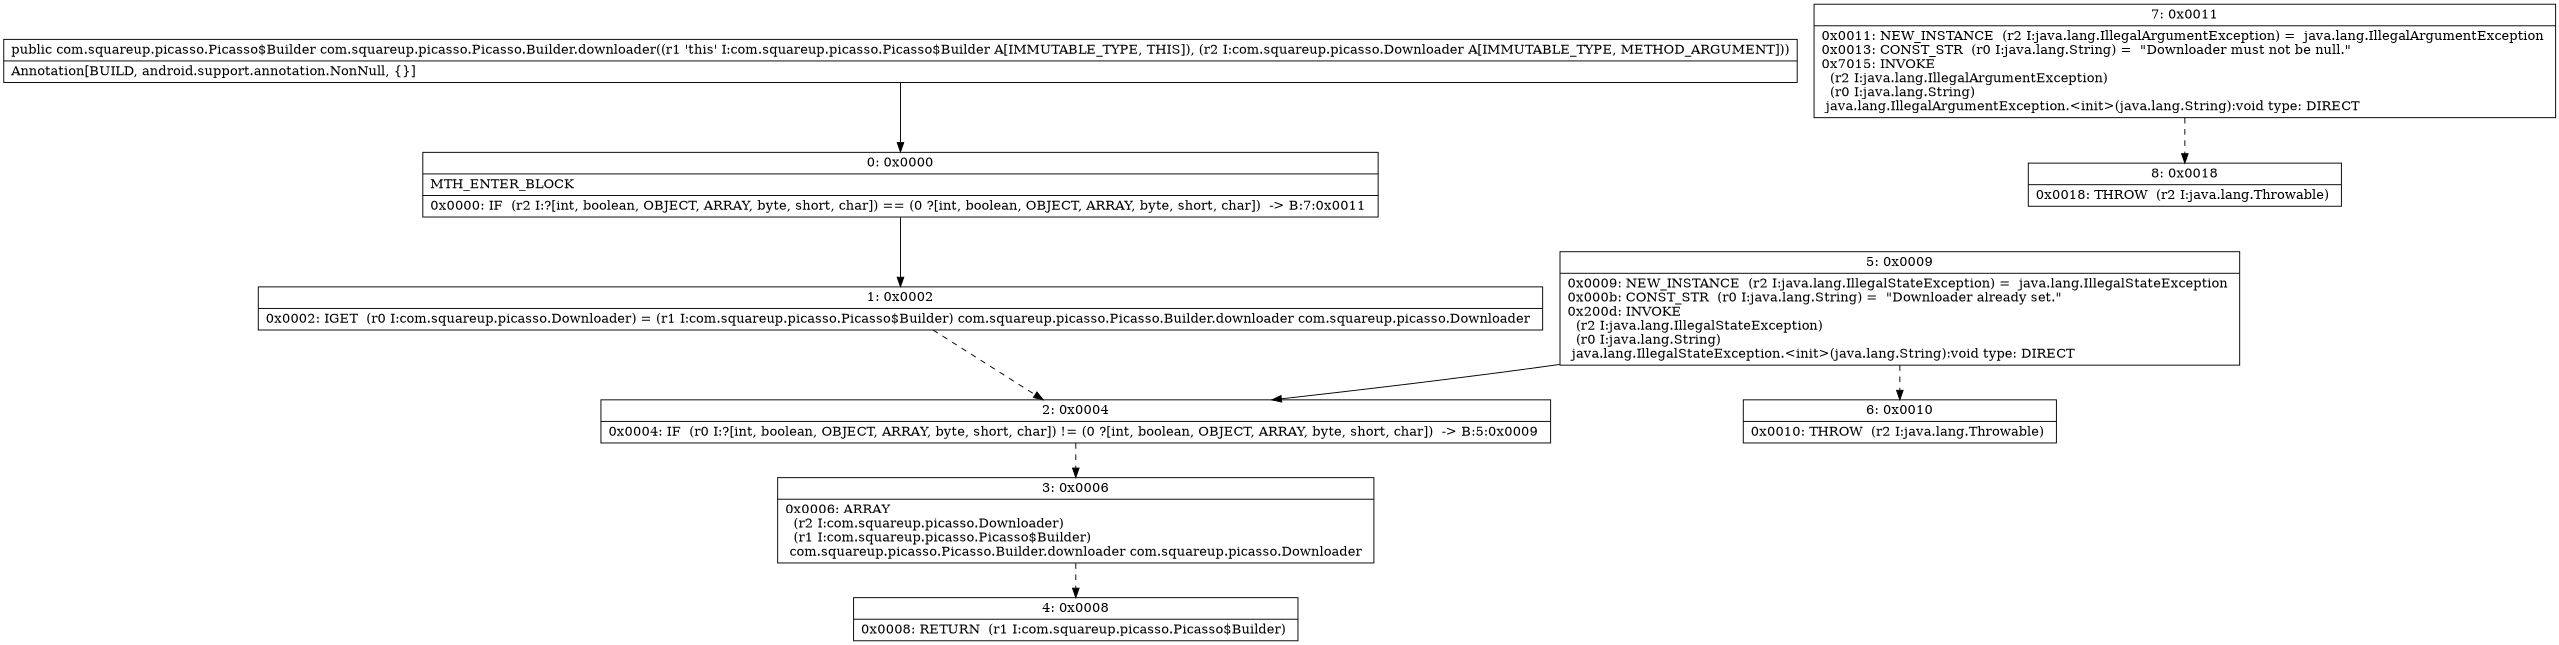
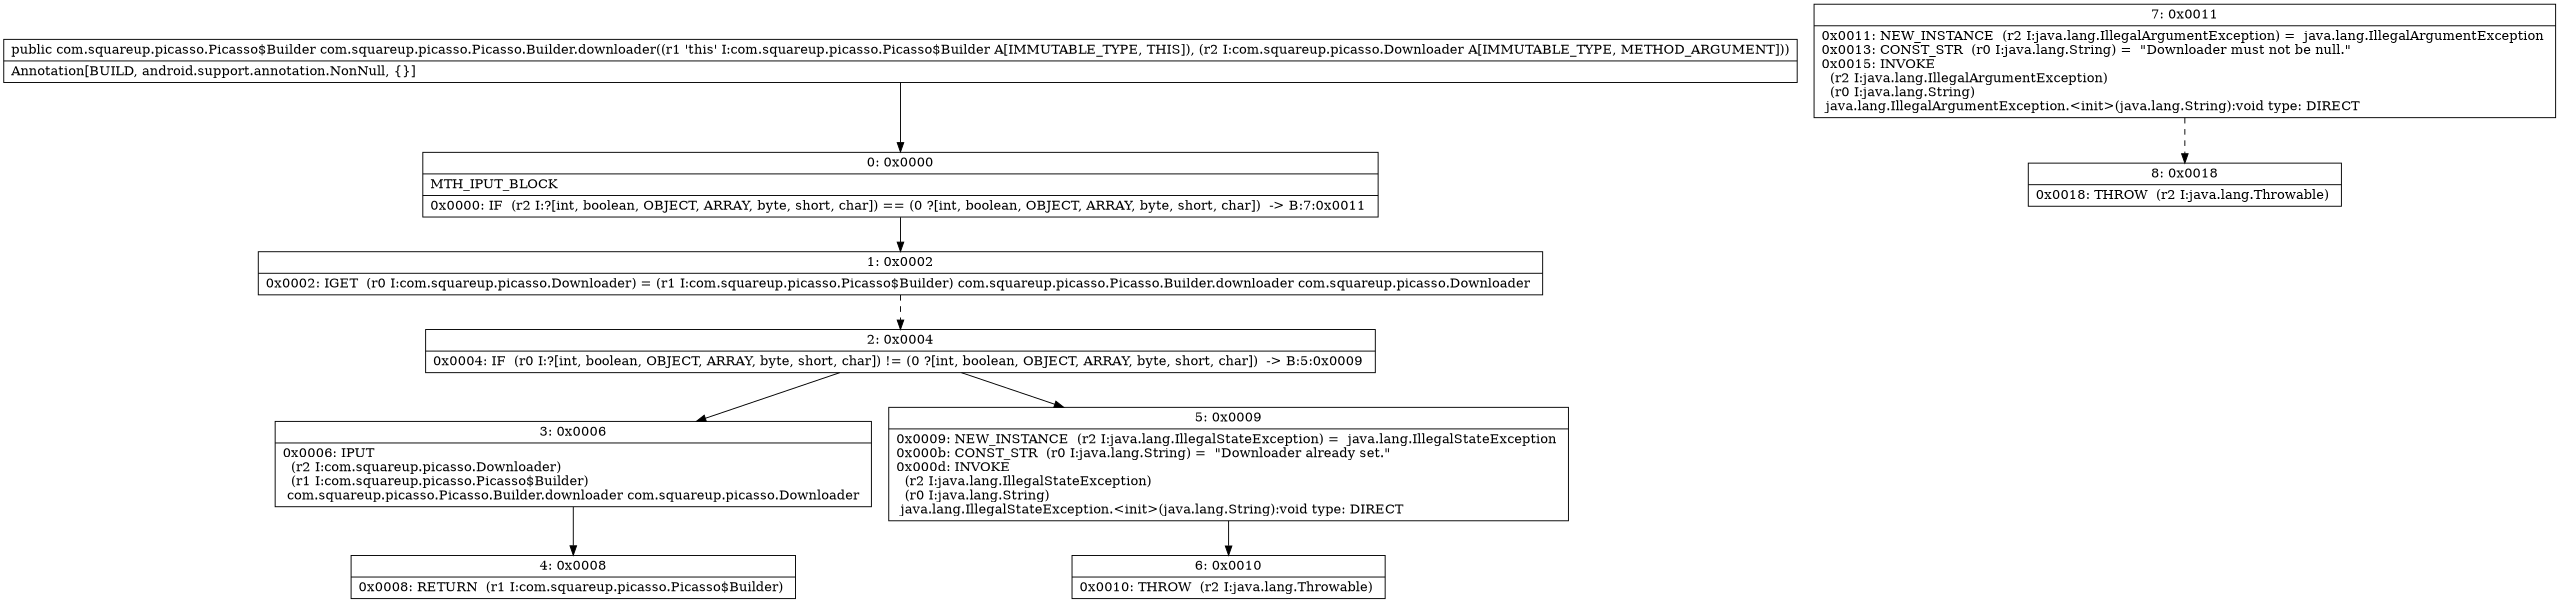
node "7: 0x0011": text "0x7015: INVOKE" -> "0x0015: INVOKE"
node "0: 0x0000": text "MTH_ENTER_BLOCK" -> "MTH_IPUT_BLOCK"
node "5: 0x0009": text "0x200d: INVOKE" -> "0x000d: INVOKE"
edge "5: 0x0009" -> "6: 0x0010": style dashed -> solid
edge "5: 0x0009" -> "2: 0x0004": reversed
edge "2: 0x0004" -> "3: 0x0006": style dashed -> solid
node "3: 0x0006": text "0x0006: ARRAY" -> "0x0006: IPUT"
edge "3: 0x0006" -> "4: 0x0008": style dashed -> solid
